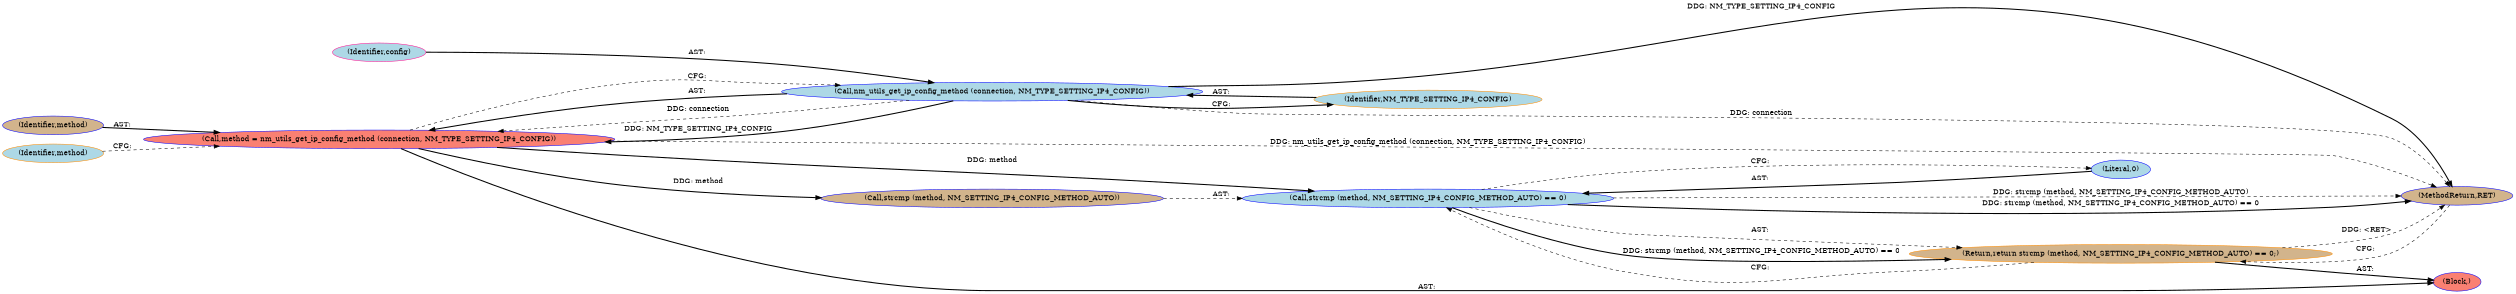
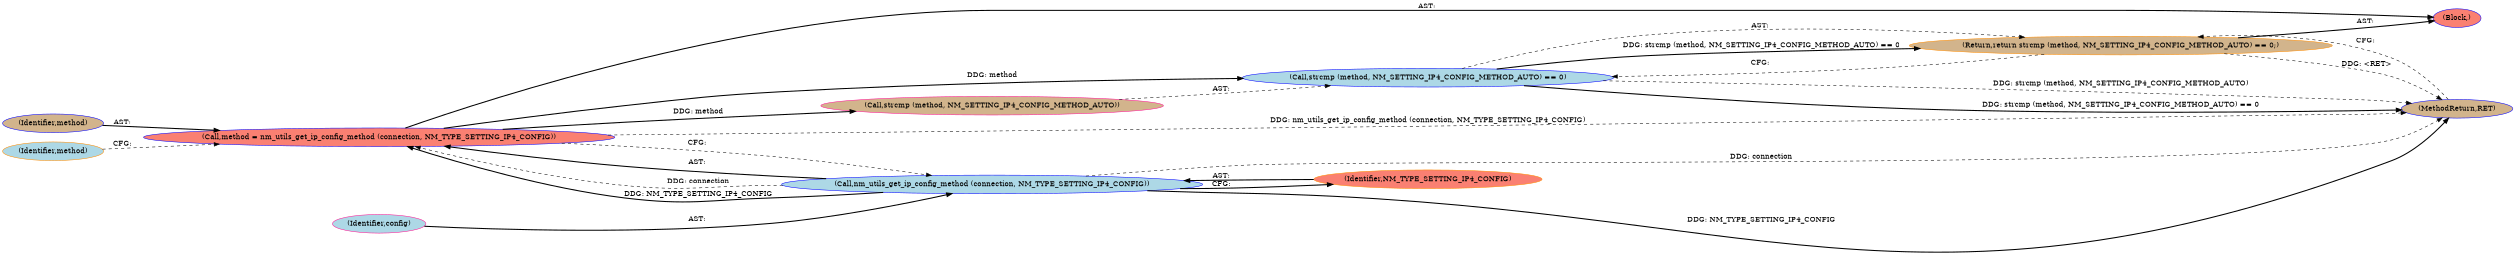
node "(Identifier,NM_TYPE_SETTING_IP4_CONFIG)": fillcolor lightblue -> salmon
node "(Literal,0)": removed
node "(Call,strcmp (method, NM_SETTING_IP4_CONFIG_METHOD_AUTO))": color blue -> deeppink
